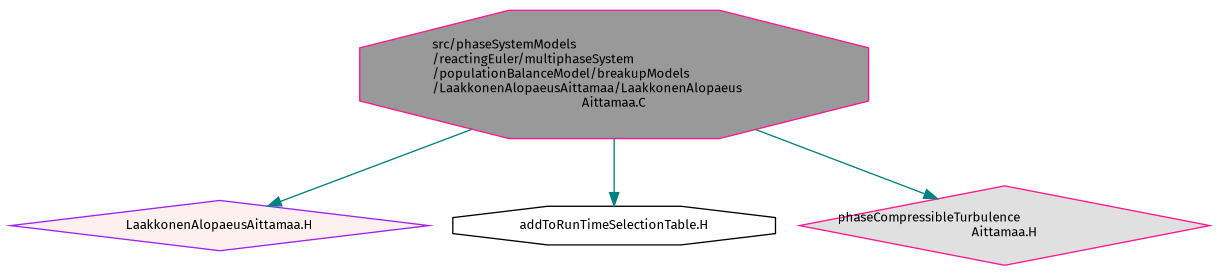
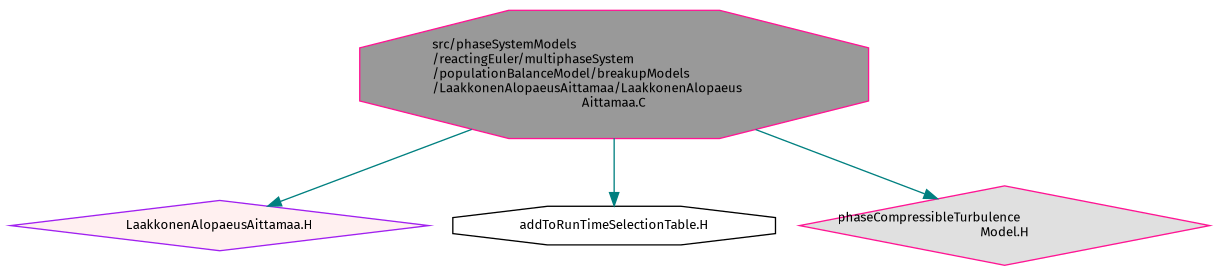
node "phaseCompressibleTurbulence Aittamaa.H": label "phaseCompressibleTurbulence Aittamaa.H" -> "phaseCompressibleTurbulence Model.H"
